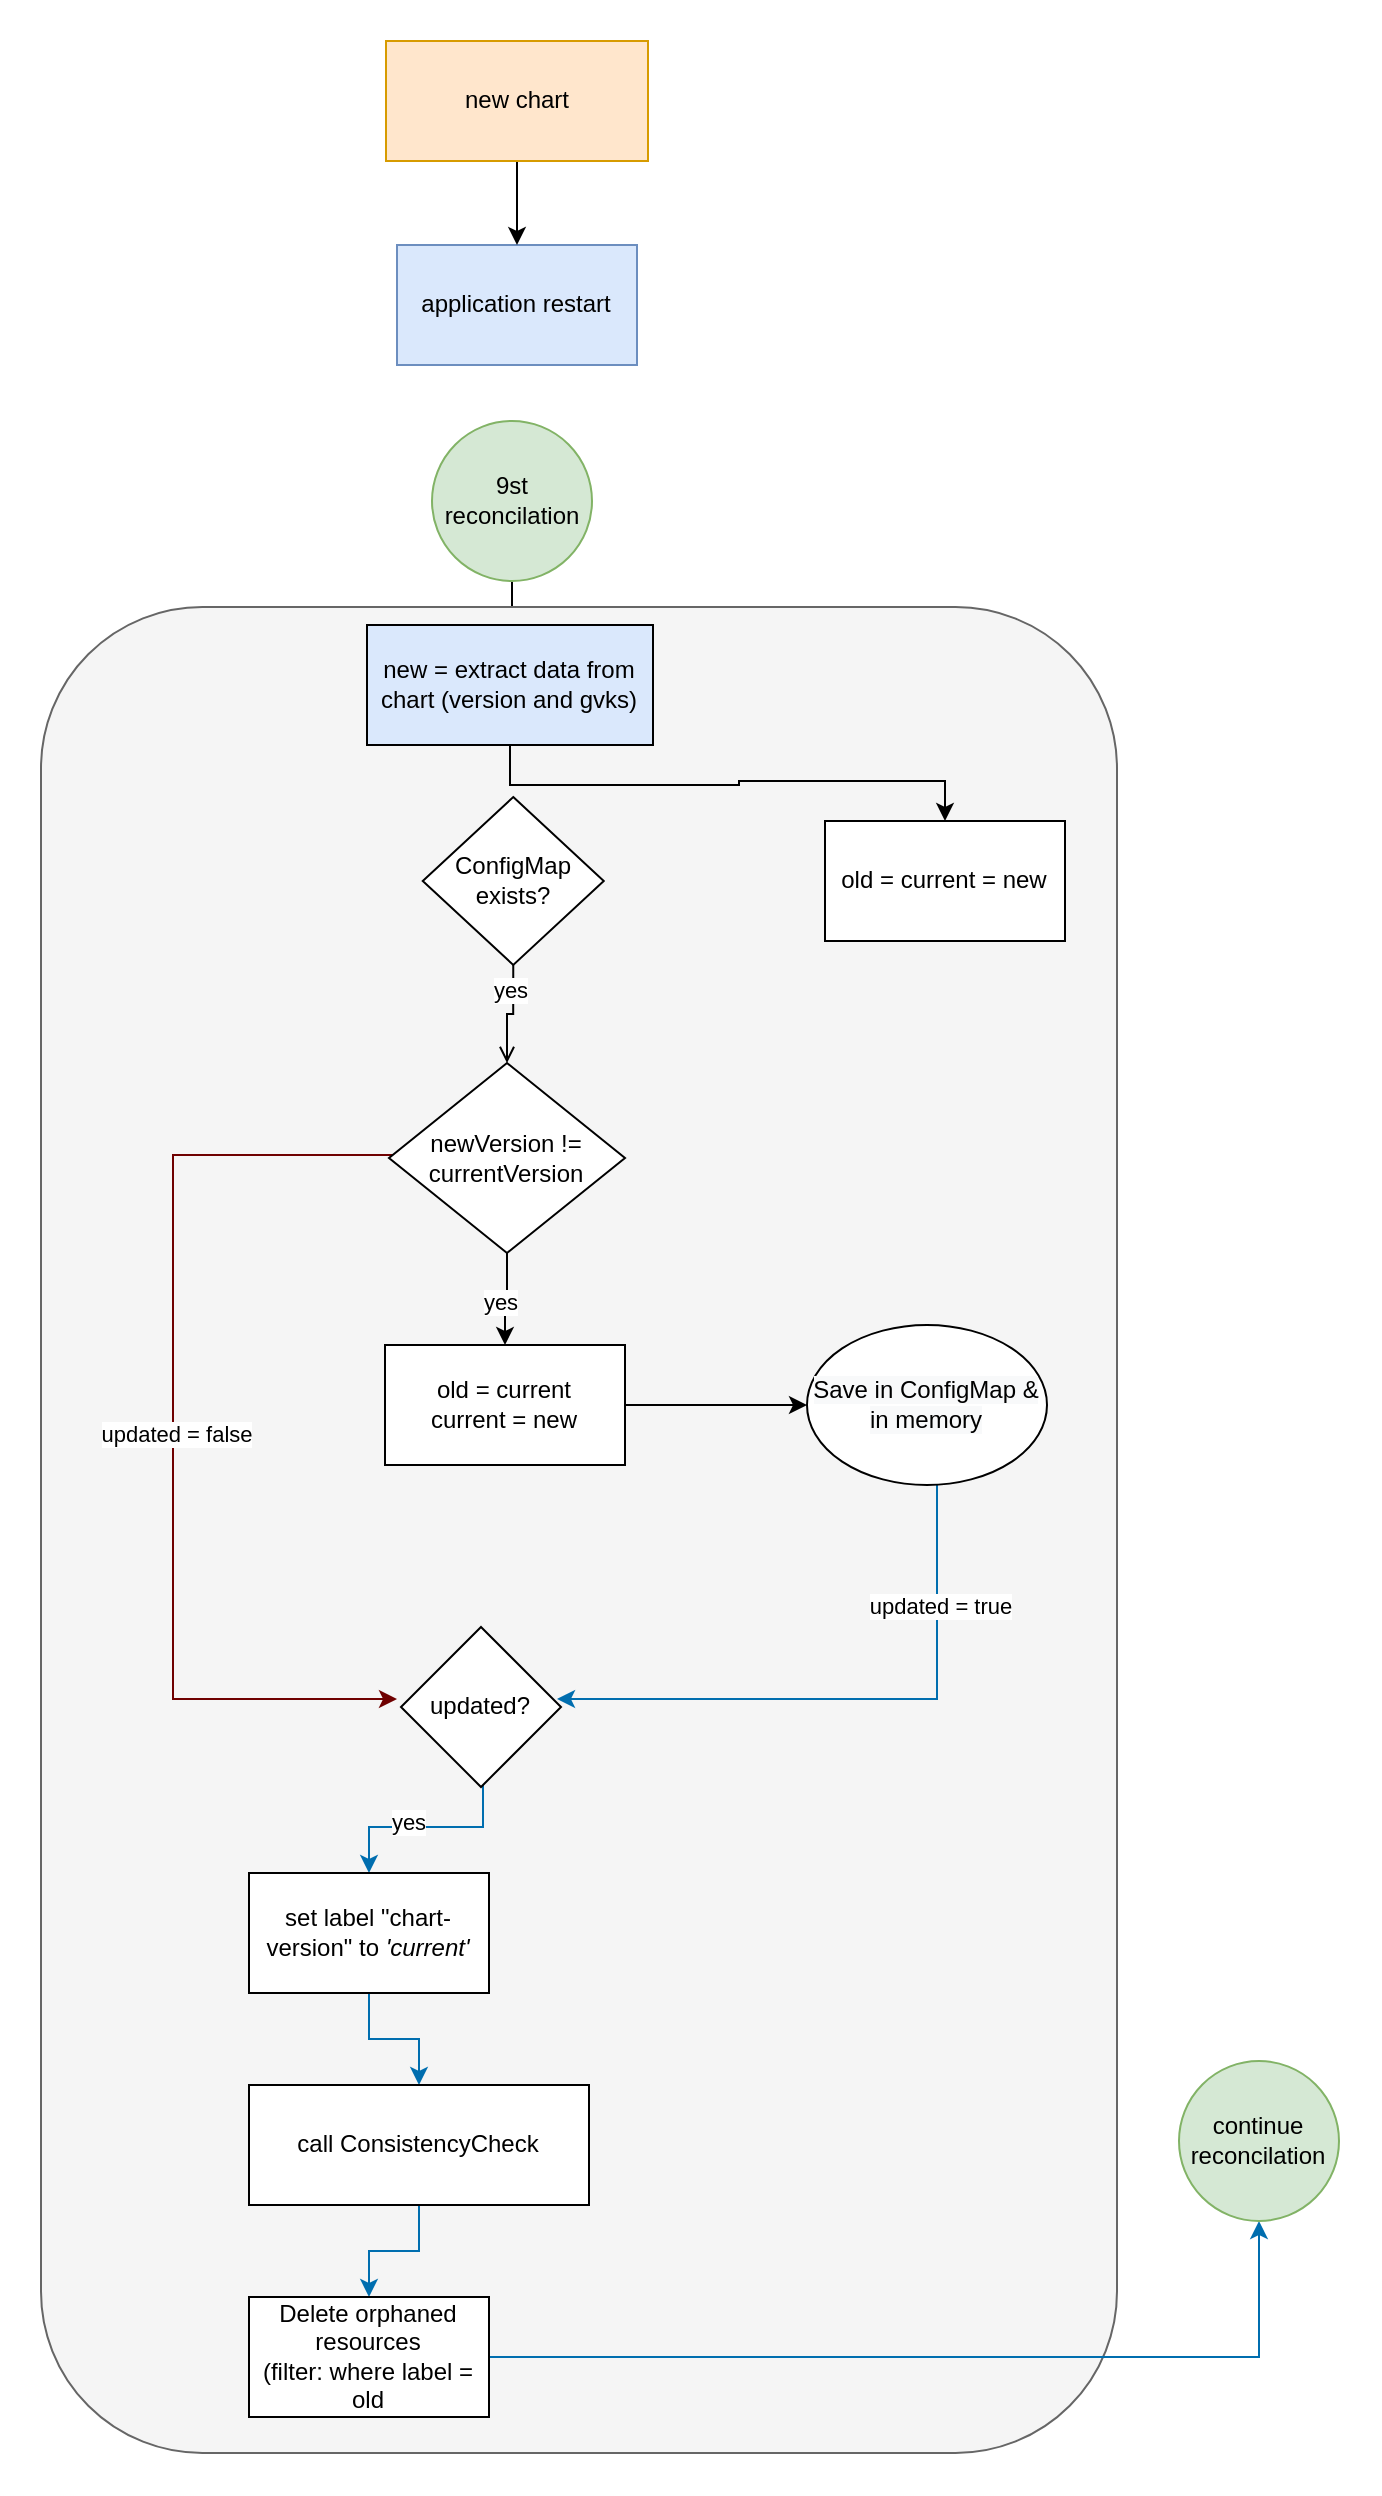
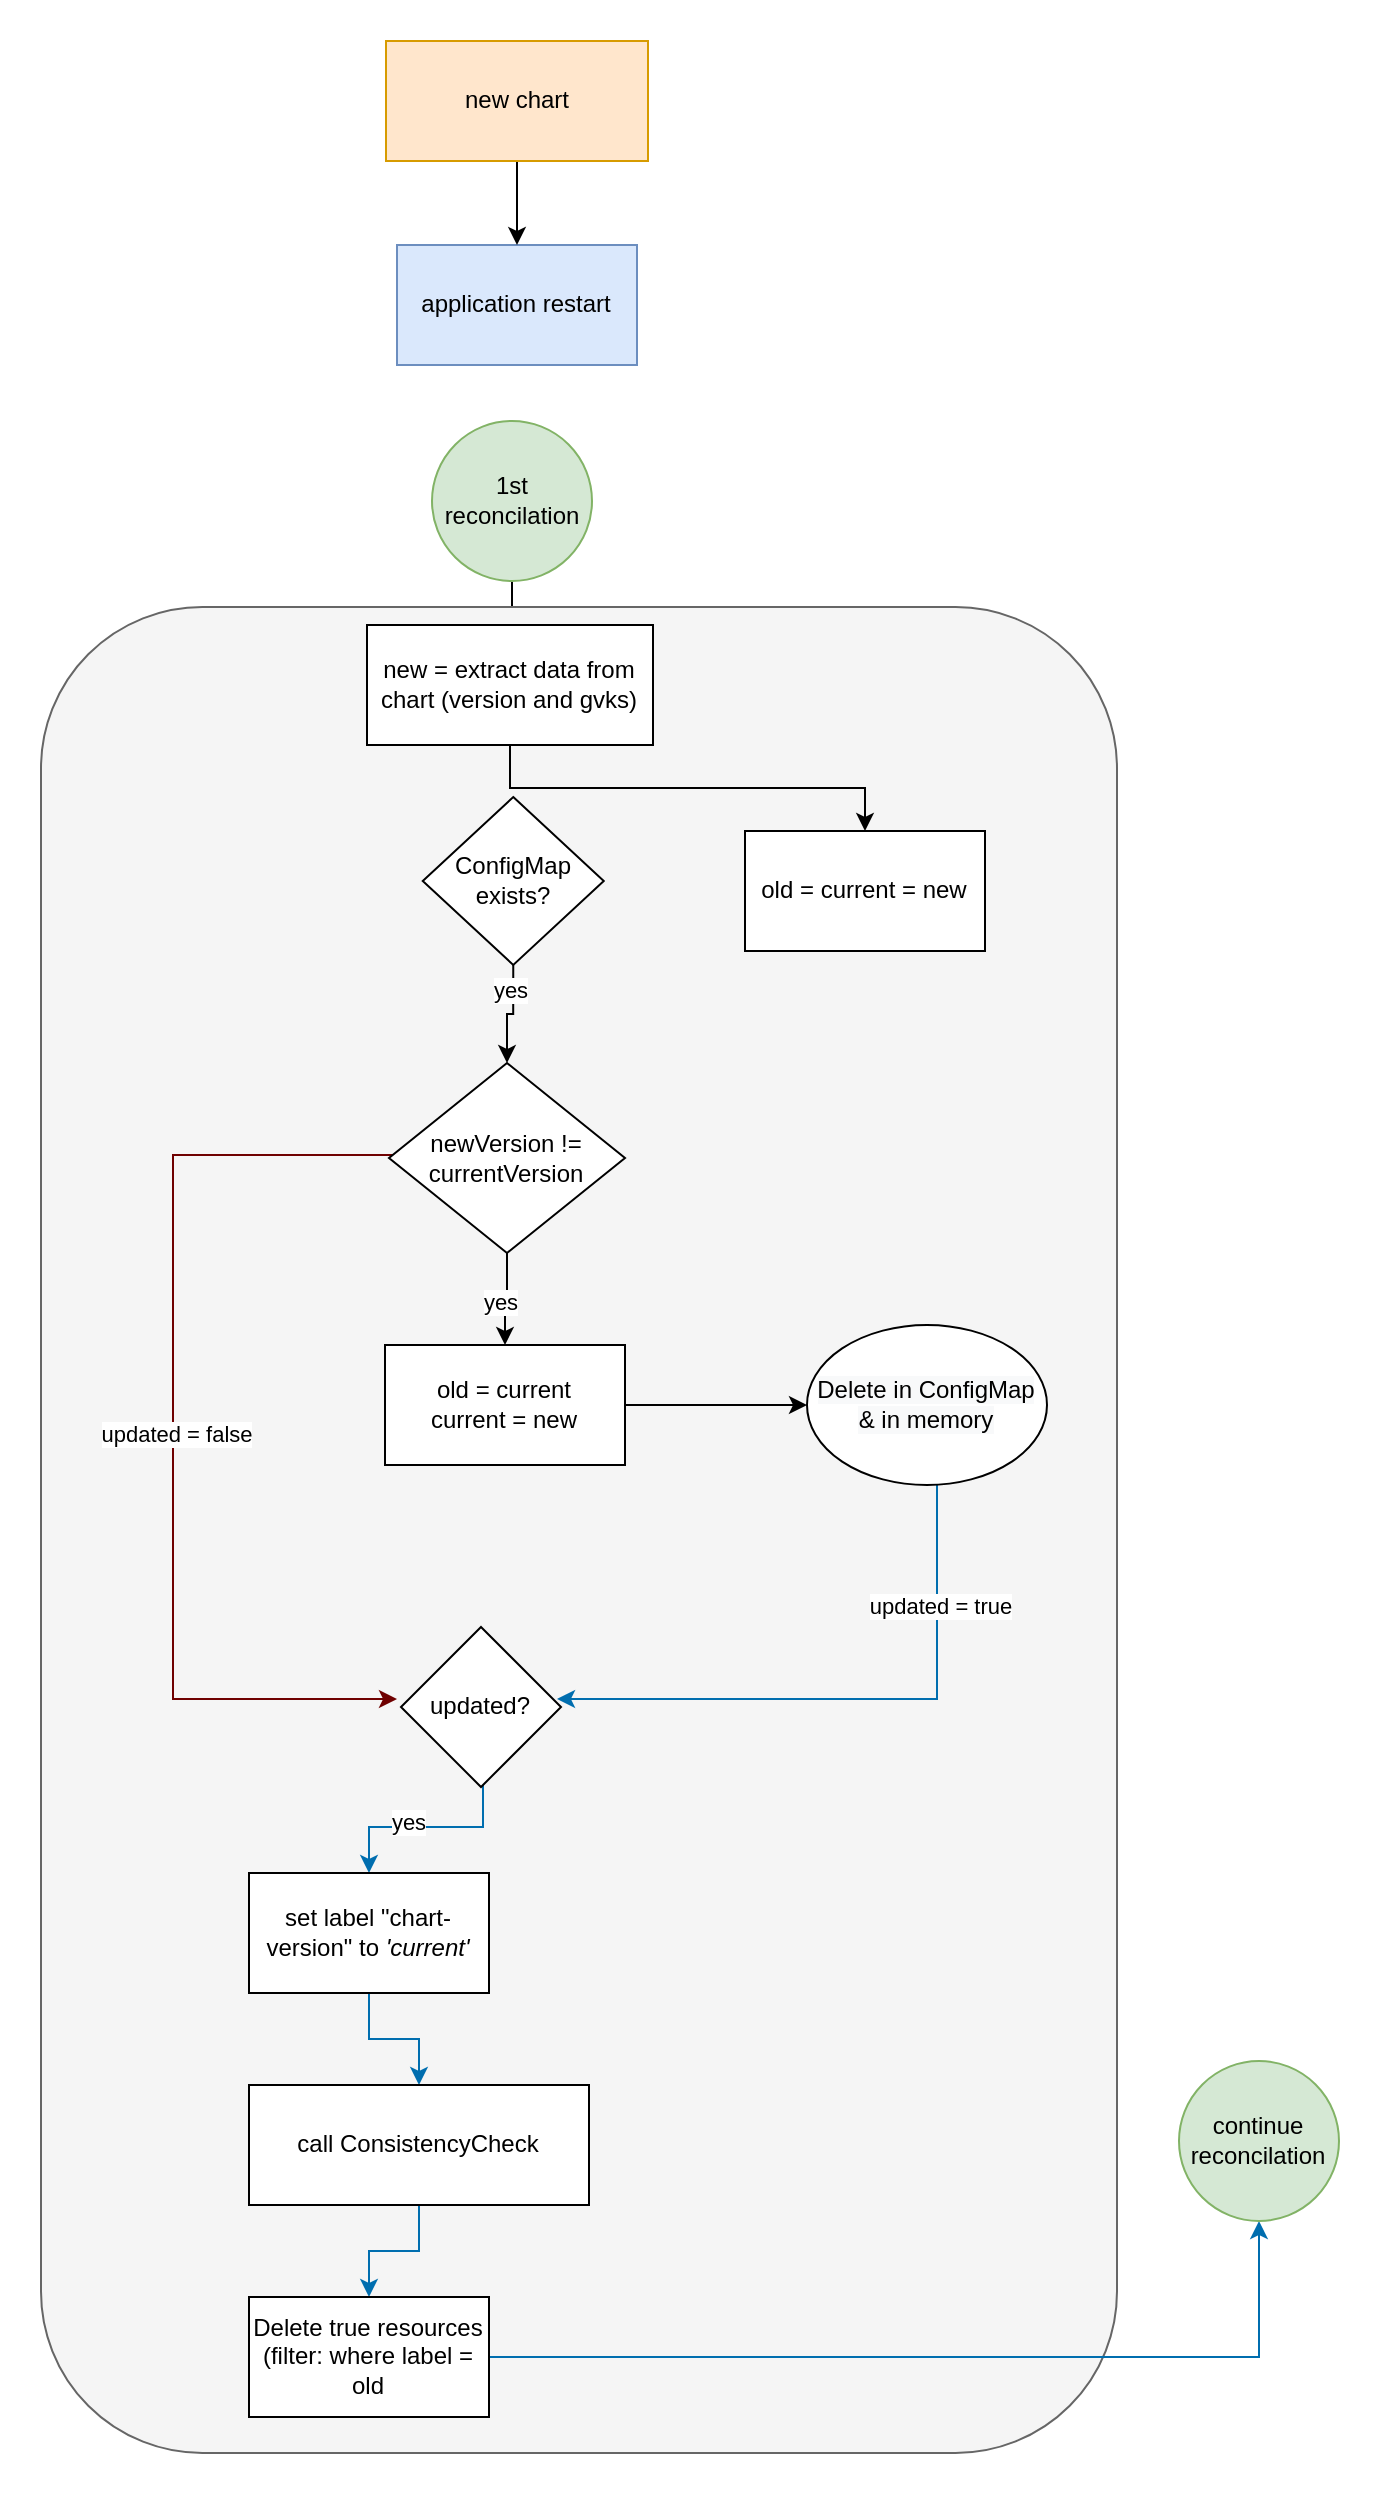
node "9st reconcilation": label "9st reconcilation" -> "1st reconcilation"
node "new = extract data from chart (version and gvks)": fillcolor #dae8fc -> #ffffff
node "old = current = new": moved (945, 881) -> (865, 891)
edge "ConfigMap exists?" -> "newVersion != currentVersion": arrowhead open -> classic
node "Save in ConfigMap & in memory": label "Save in ConfigMap & in memory" -> "Delete in ConfigMap & in memory"
node "Delete orphaned resources(filter: where label = old": label "Delete orphaned resources(filter: where label = old" -> "Delete true resources(filter: where label = old"
